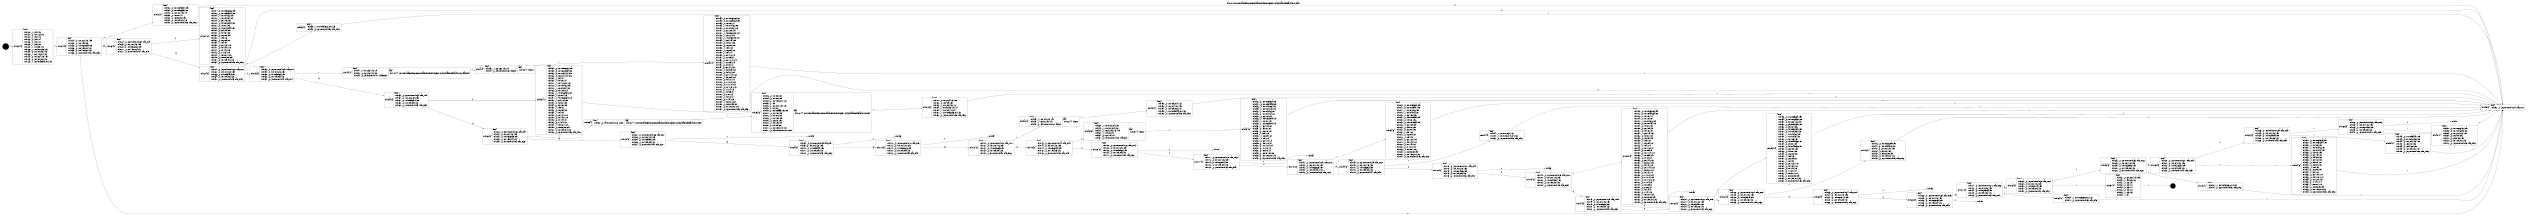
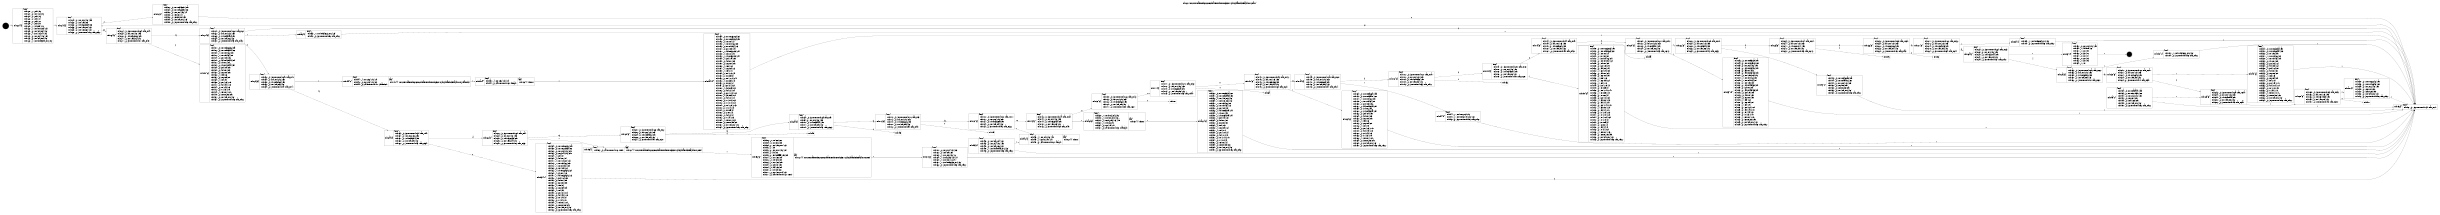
edge "0x4019a8 [13]" -> "0x4019b5 [21]": reversed
edge "0x4018d5 [25]" -> "0x4019ca [27]": reversed
